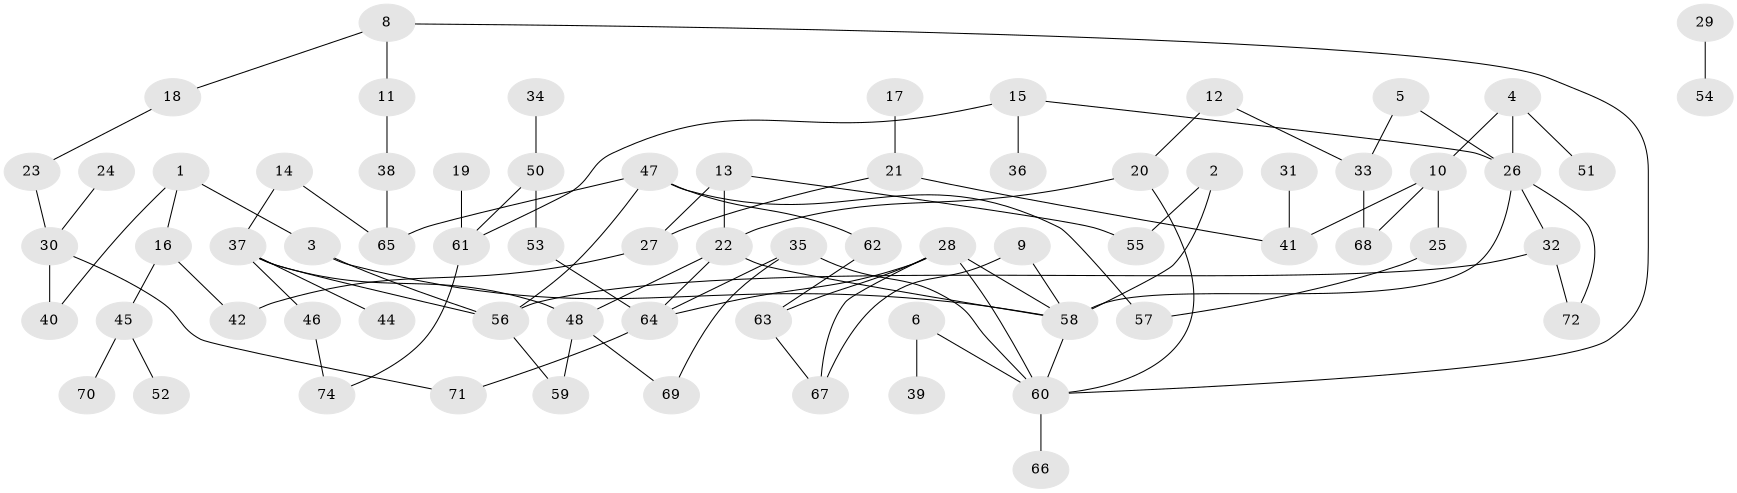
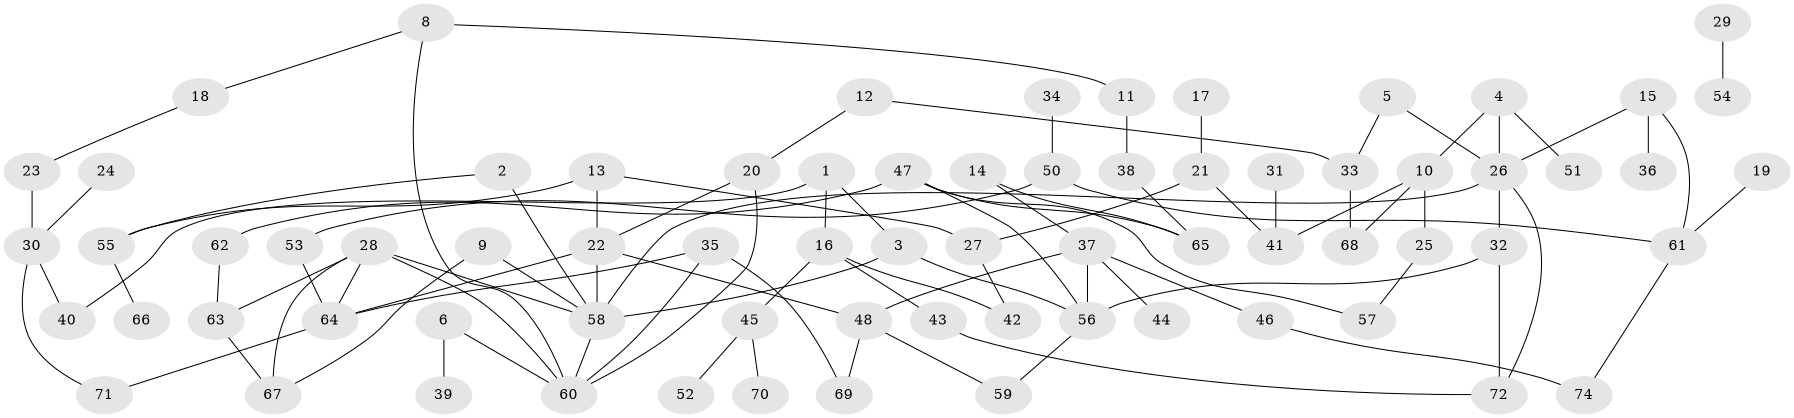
node "43": added
edge "60" -- "66": now "55" -- "66"
